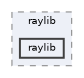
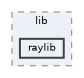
cluster "raylib": label "raylib" -> "lib"
